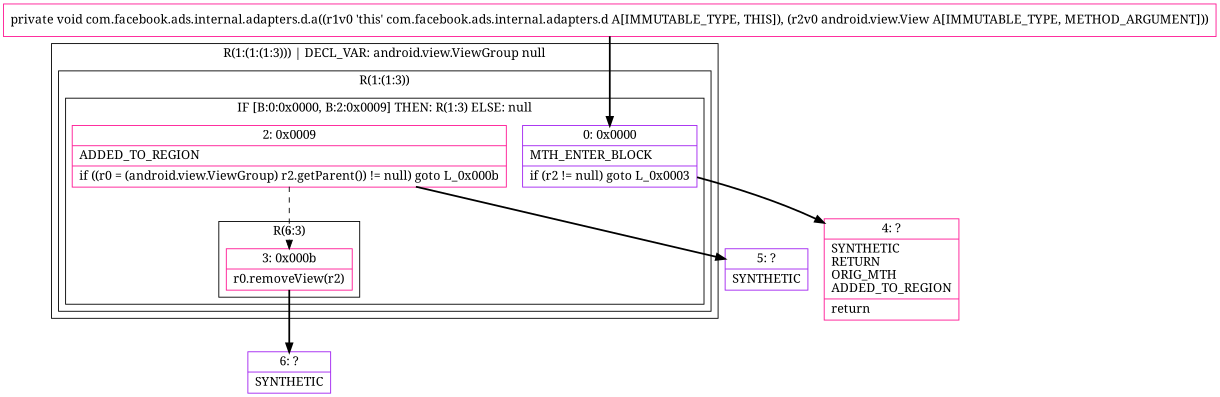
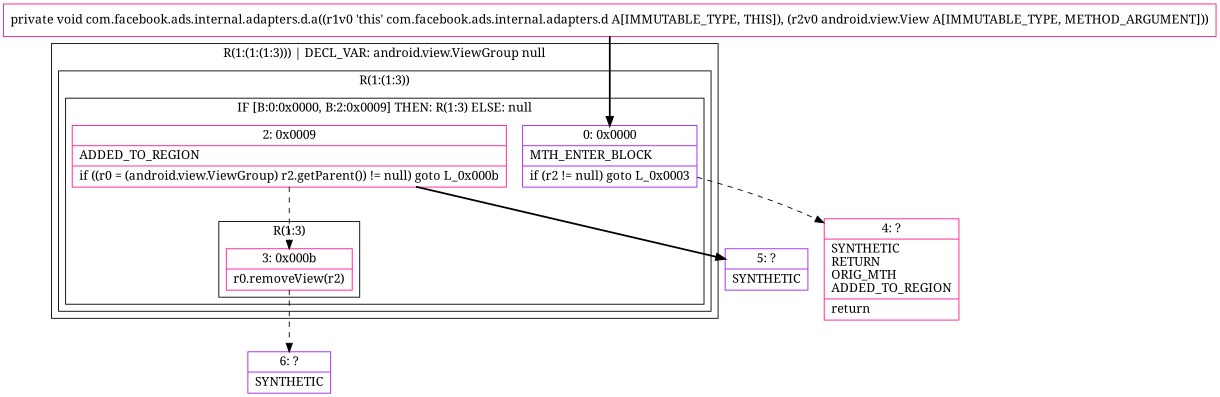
edge "0: 0x0000" -> "4: ?": style bold -> dashed
cluster "R(6:3)": label "R(6:3)" -> "R(1:3)"
edge "3: 0x000b" -> "6: ?": style bold -> dashed
